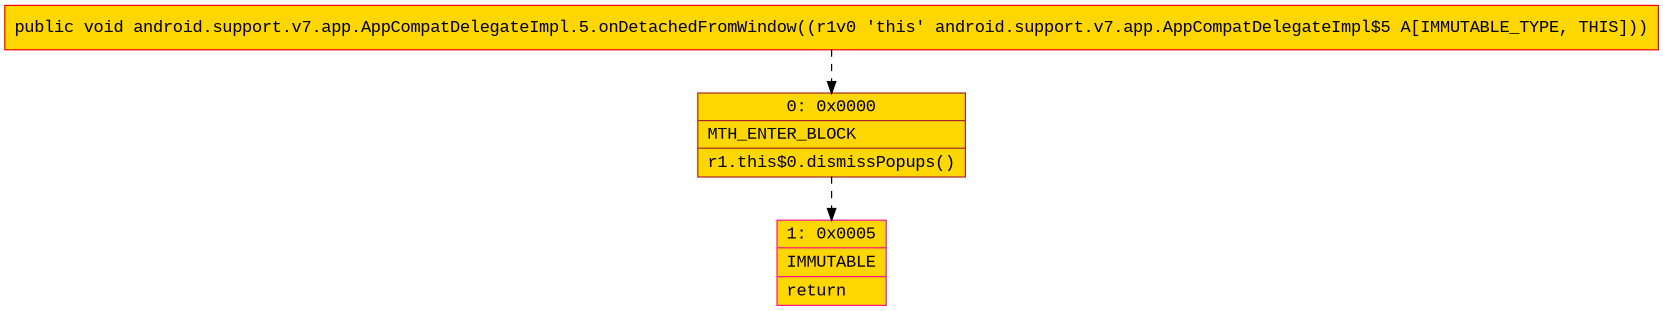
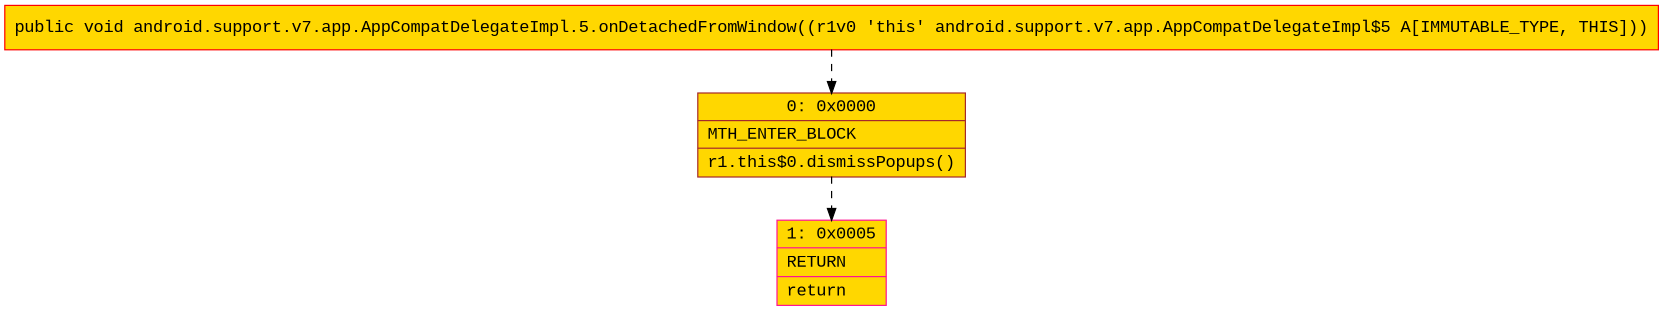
node "1: 0x0005": text "IMMUTABLE" -> "RETURN"
